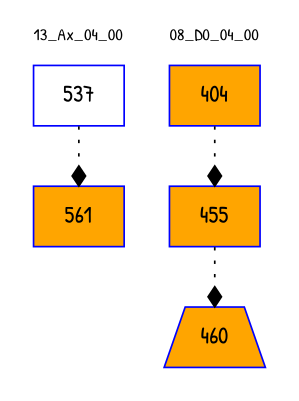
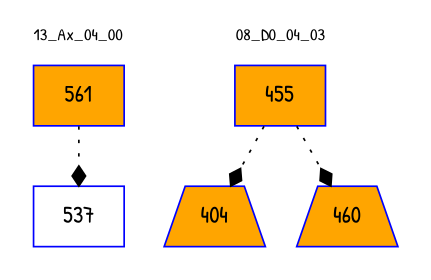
cluster "08_D0_04_00": label "08_D0_04_00" -> "08_D0_04_03"
node "404": shape box -> trapezium
edge "537" -> "561": reversed
edge "404" -> "455": reversed
